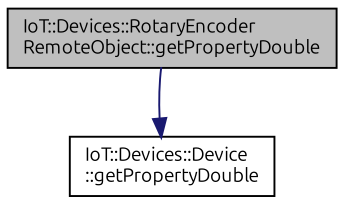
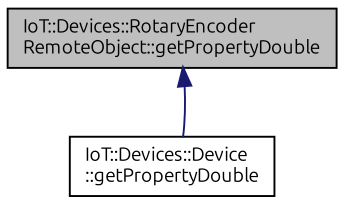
edge "IoT::Devices::RotaryEncoder RemoteObject::getPropertyDouble" -> "IoT::Devices::Device ::getPropertyDouble": reversed
